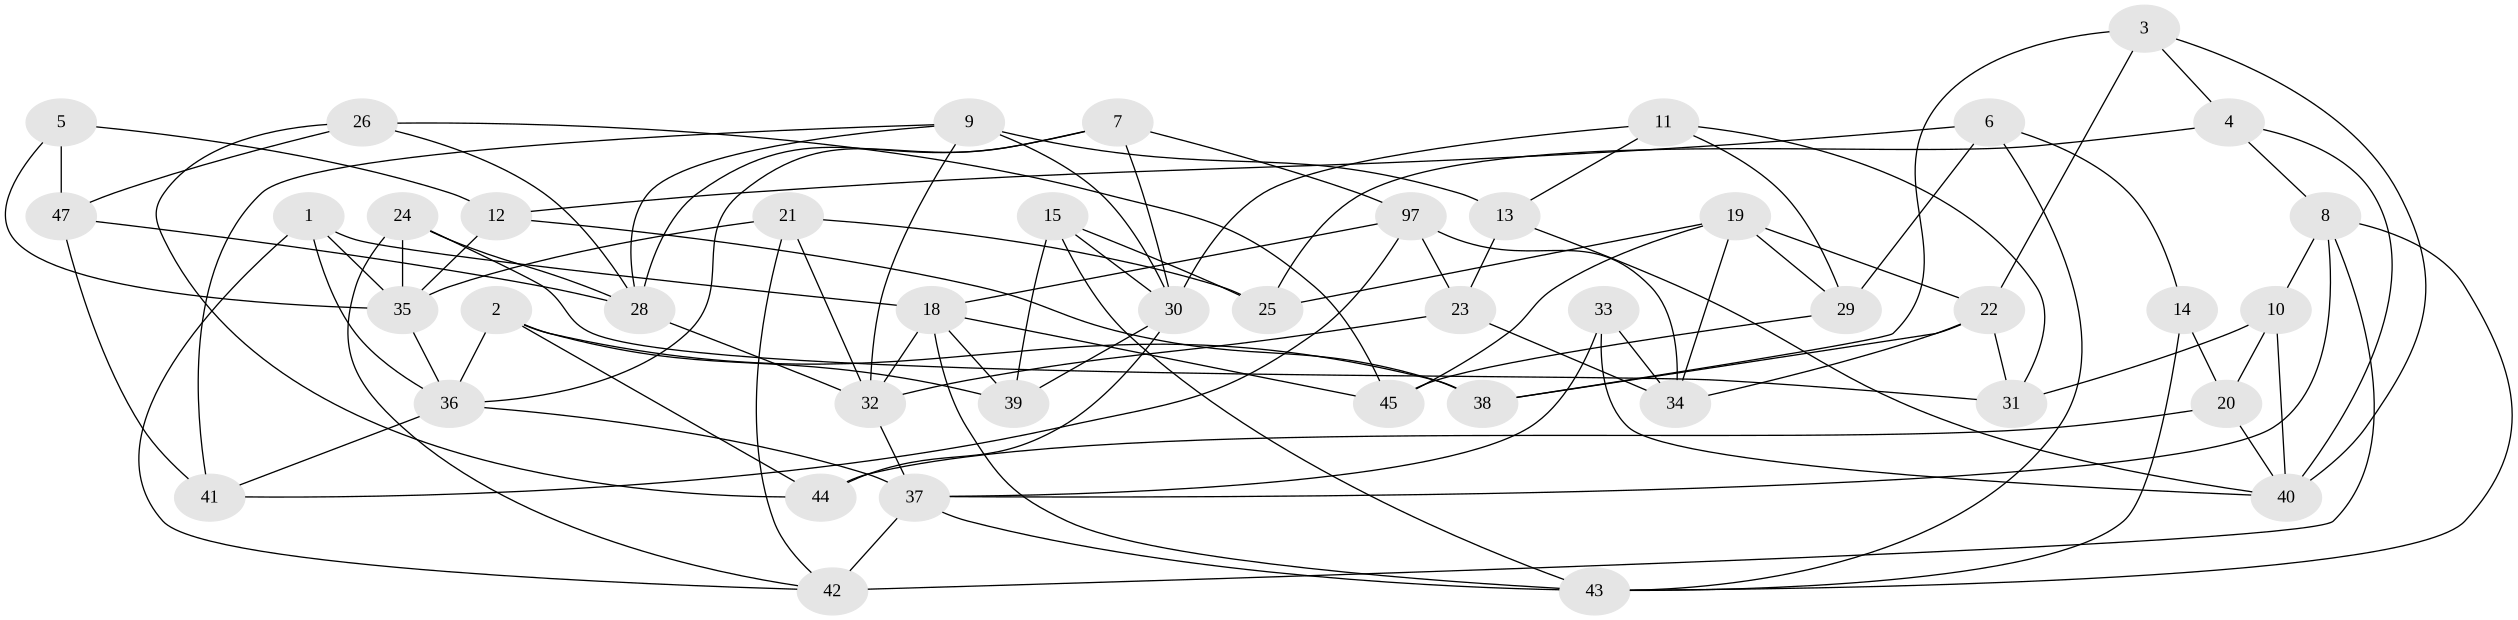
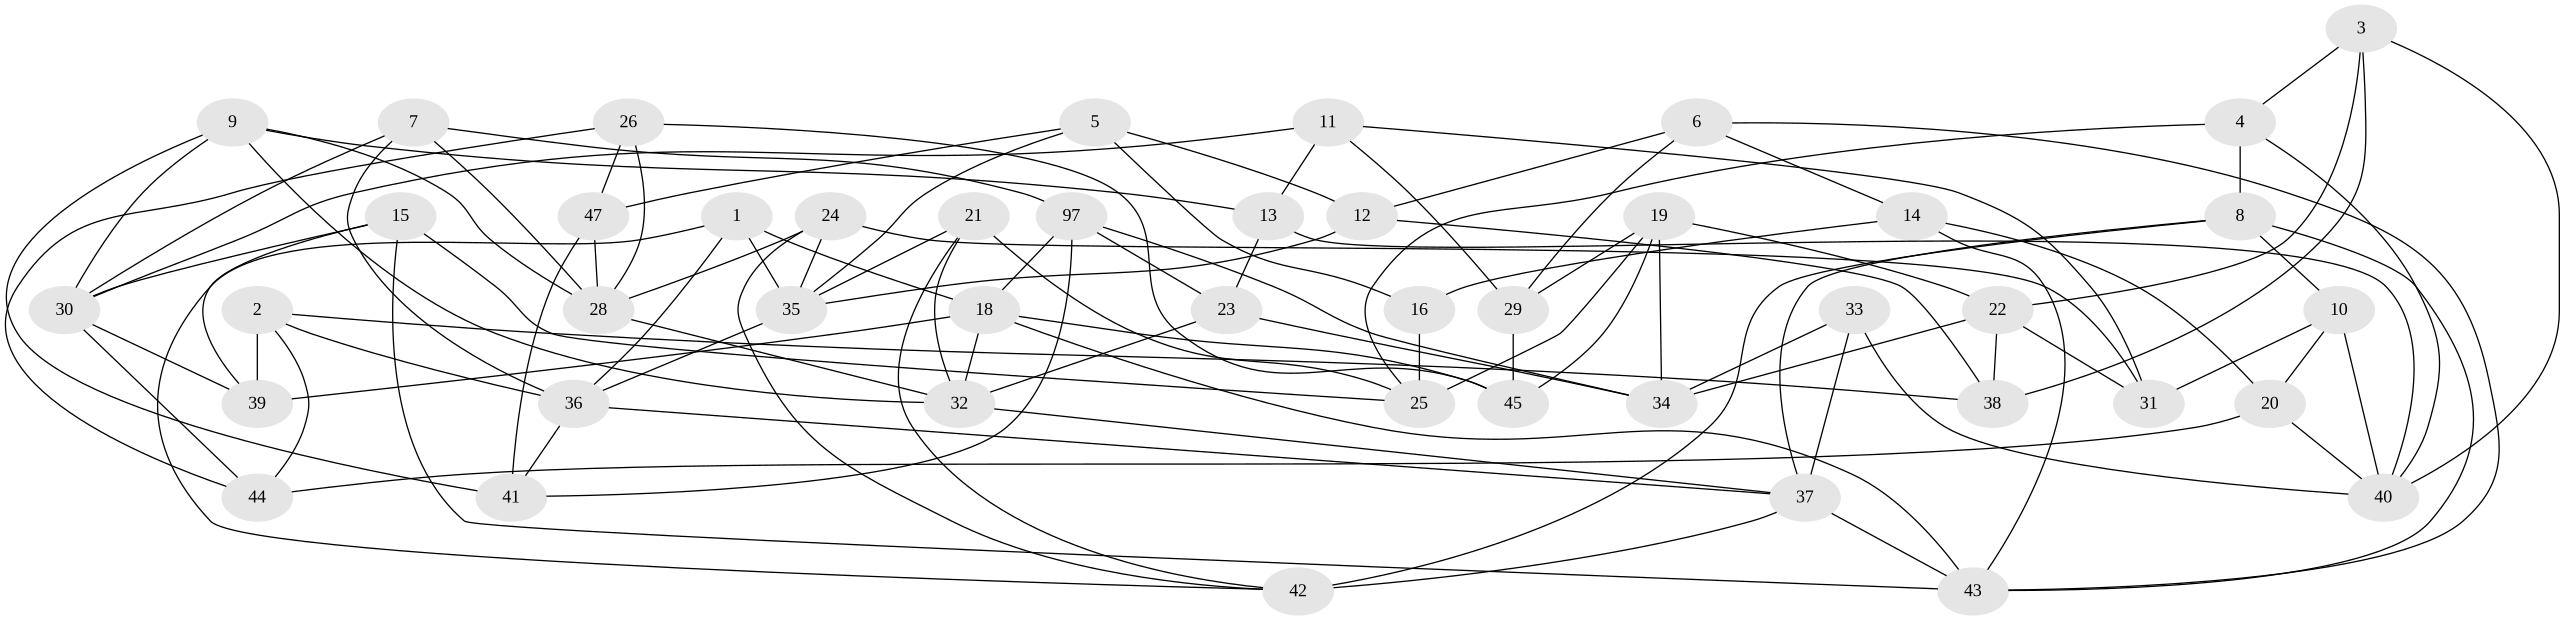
node "16": added
